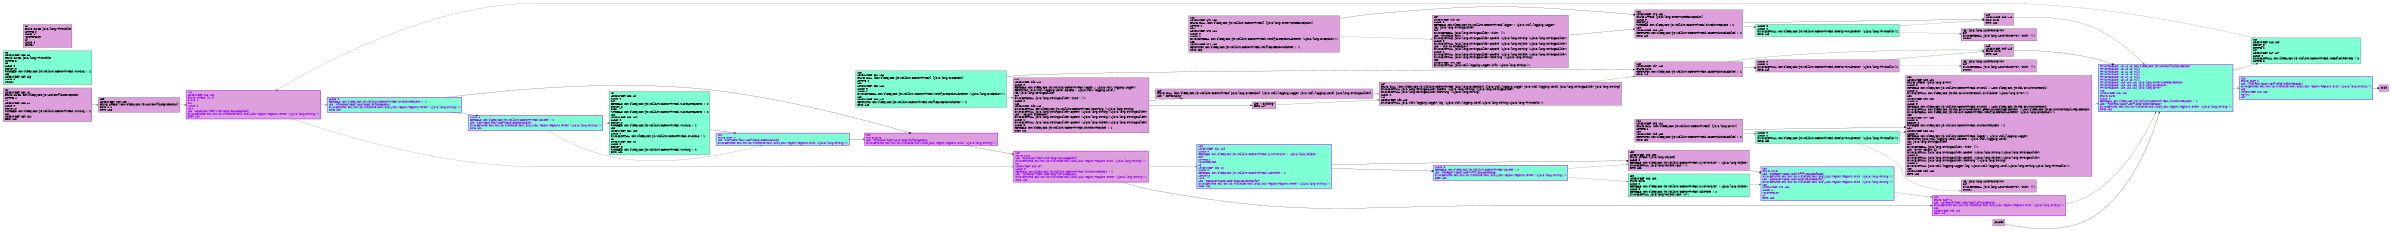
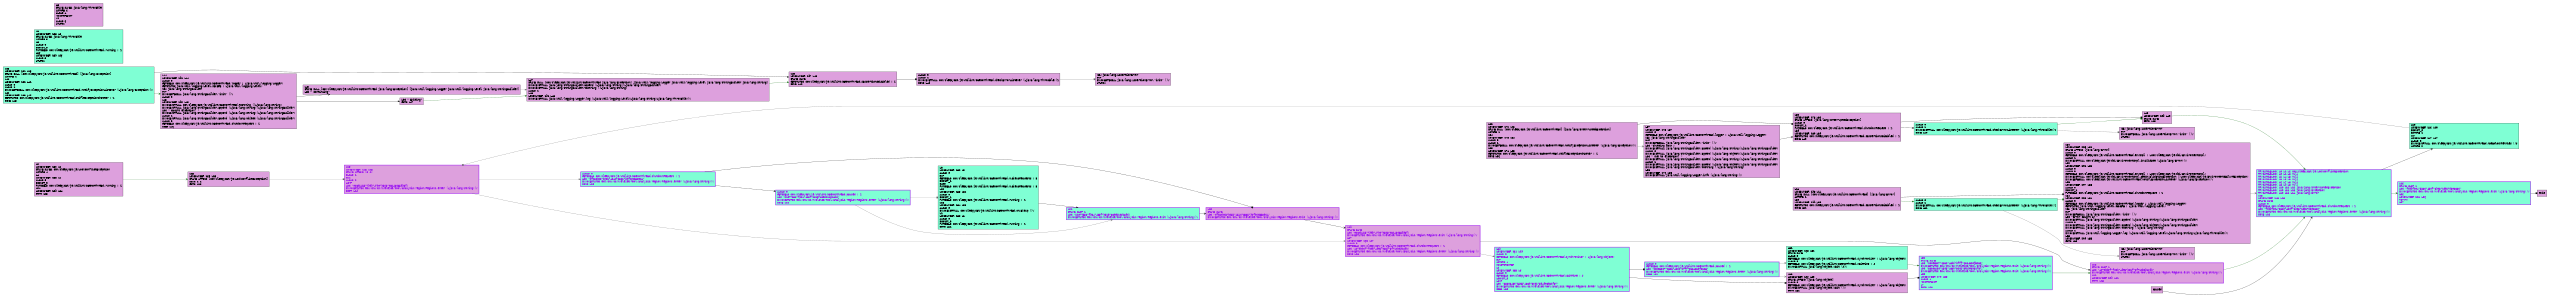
node "L40 LINENUMBER 209 L40 IINC SAME GOTO L15": label "L40 LINENUMBER 209 L40 IINC SAME GOTO L15" -> "L40 LINENUMBER 209 L40 FRAME SAME GOTO L15"
node "L49 LINENUMBER 209 L49 FRAME SAME GOTO L15": removed
